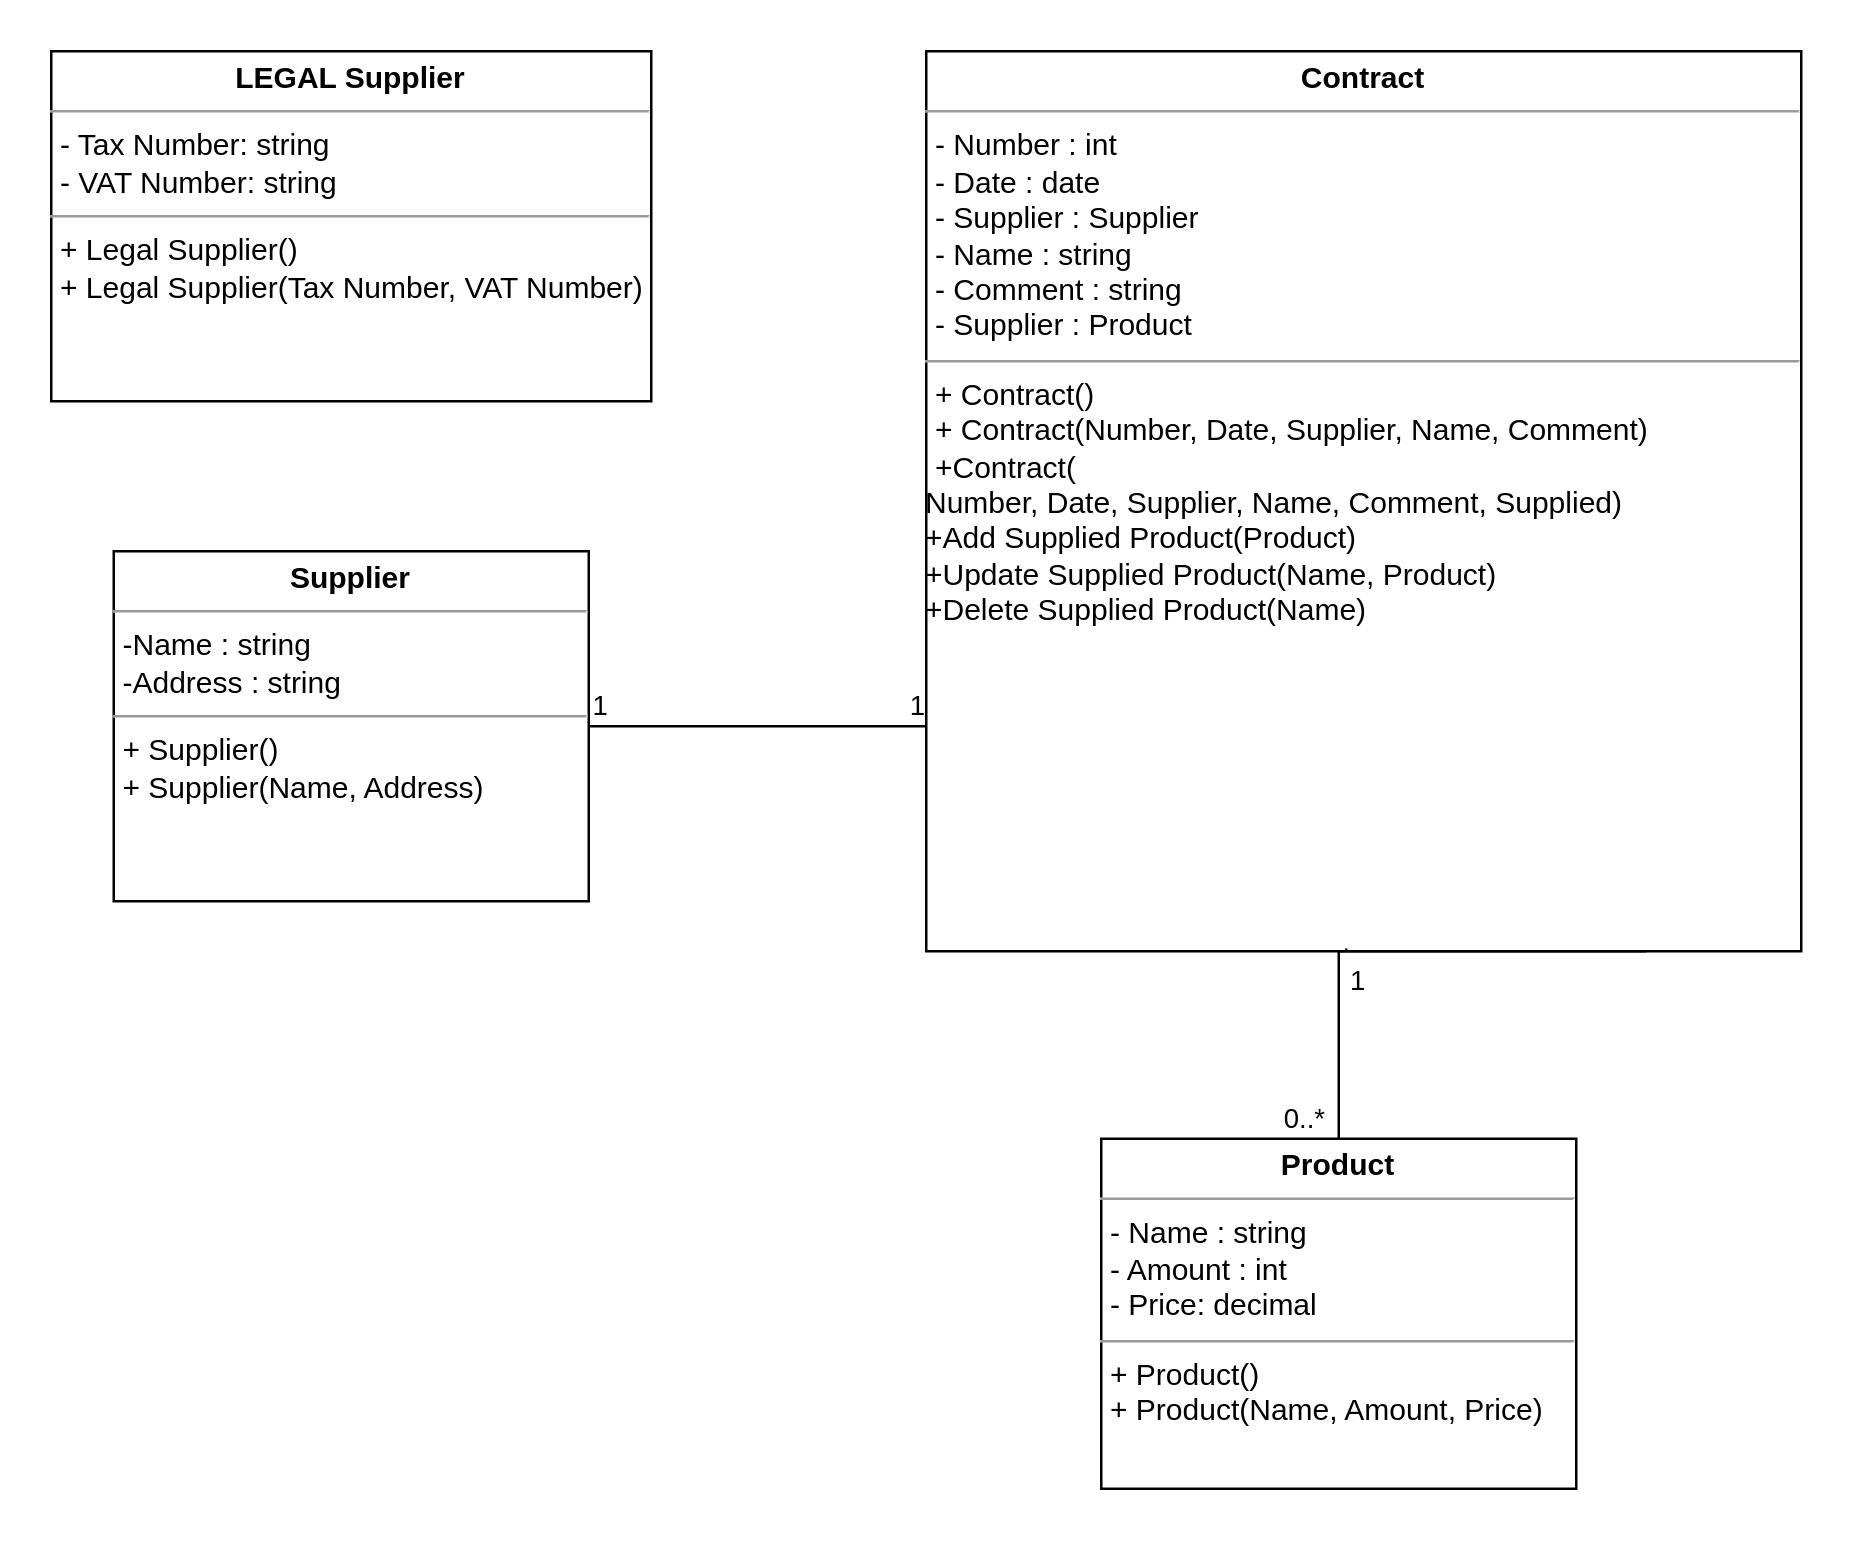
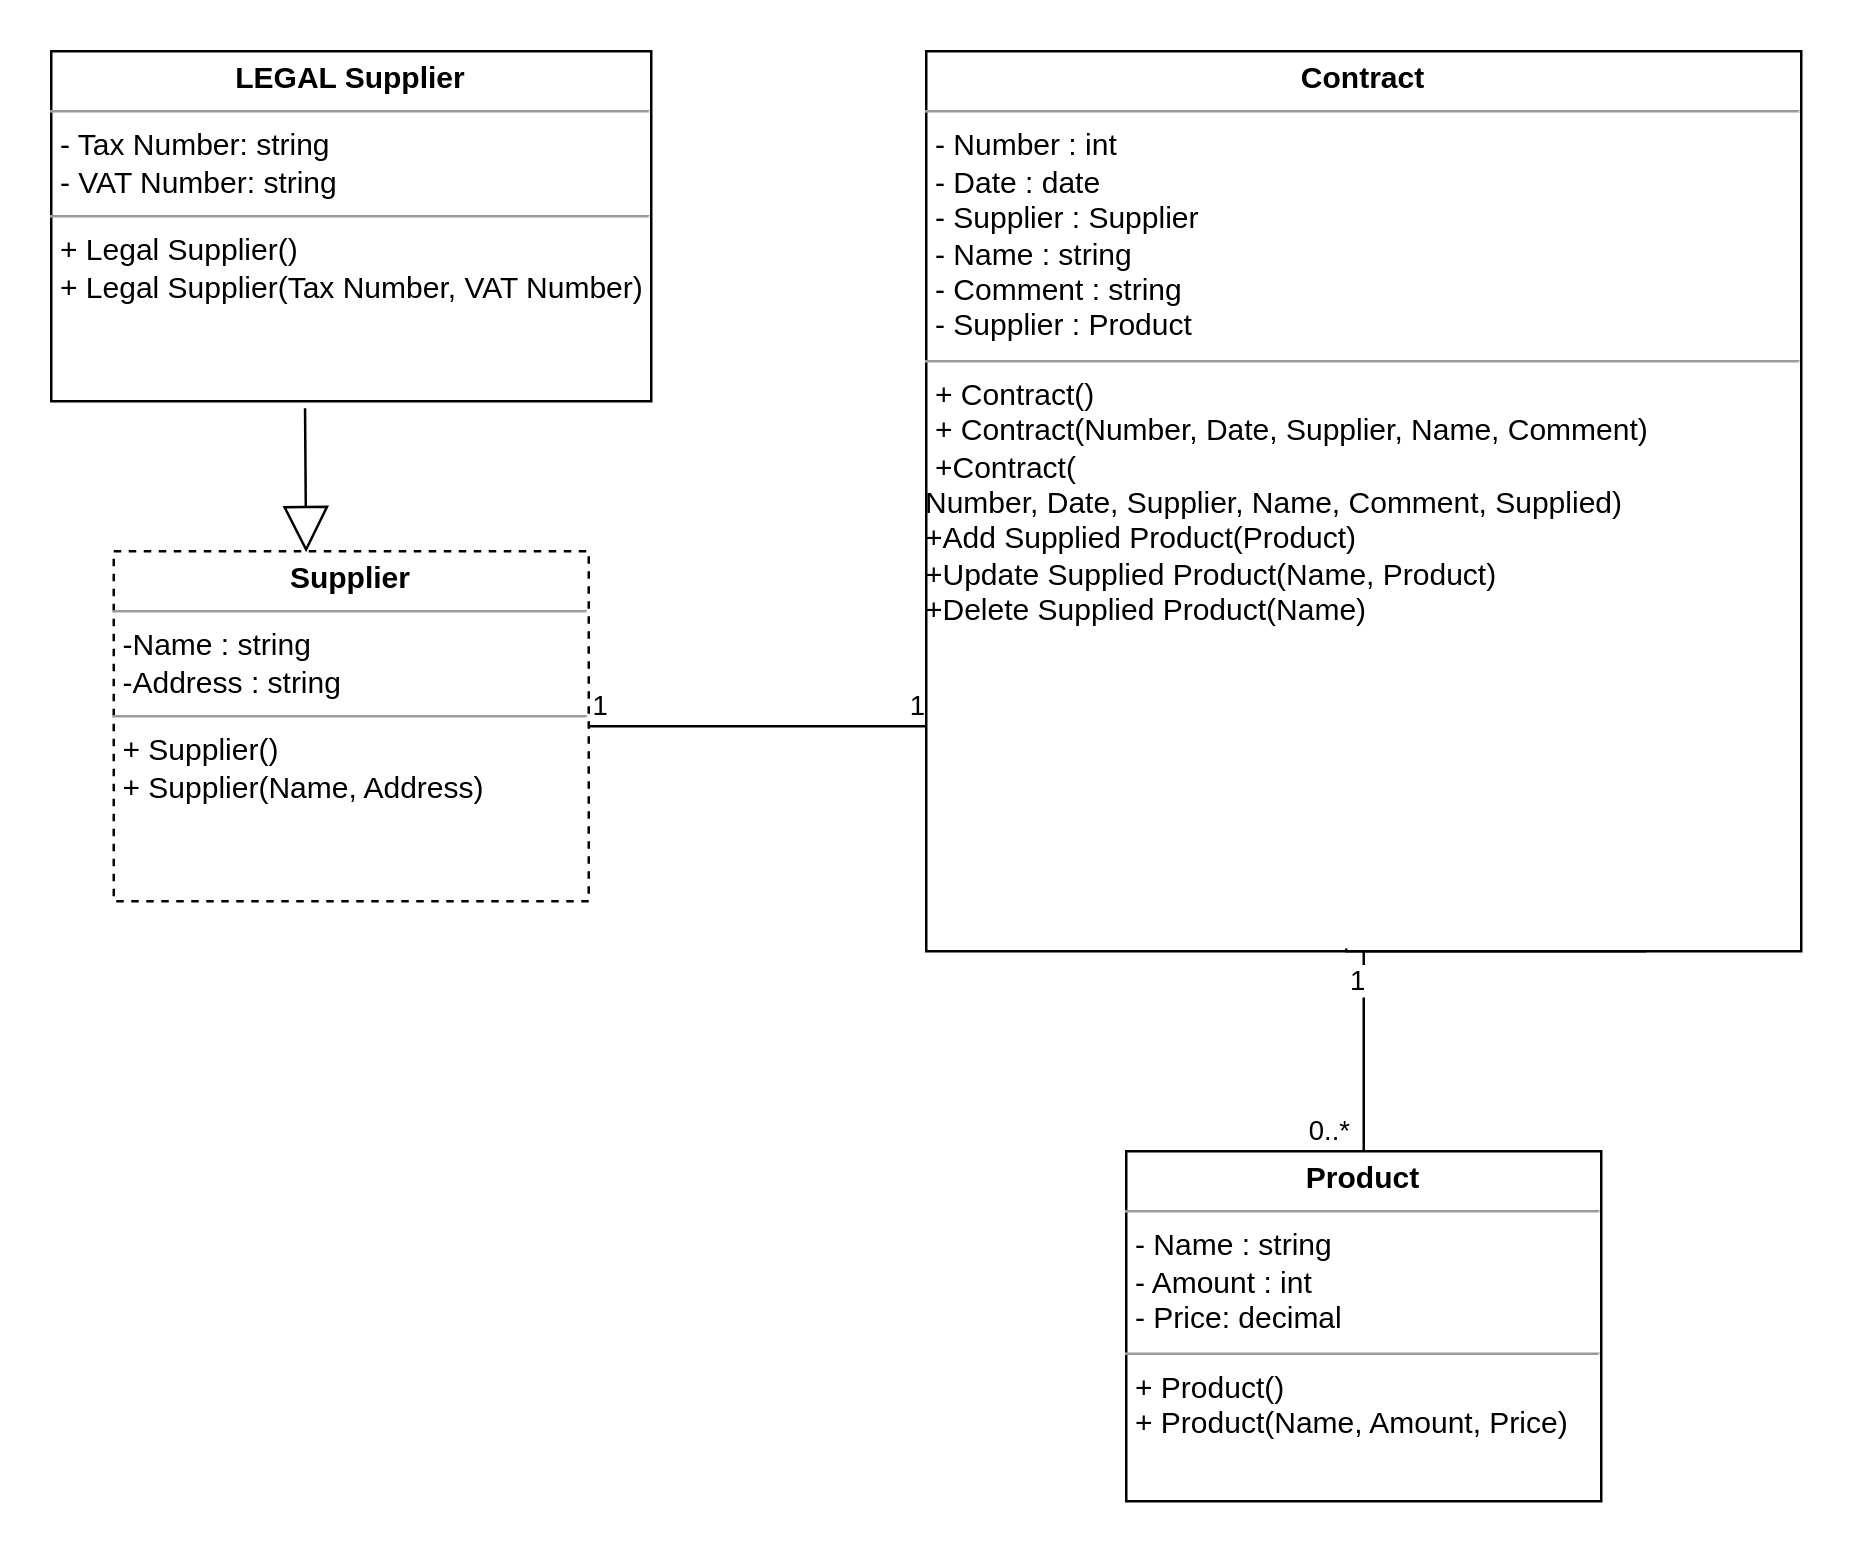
edge "LEGAL Supplier - Tax Number: string - VAT Number: string + Legal Supplier() + Legal Supplier(Tax Number, VAT Number)" -> "Supplier -Name : string -Address : string + Supplier() + Supplier(Name, Address)": added
node "Supplier -Name : string -Address : string + Supplier() + Supplier(Name, Address)": style solid -> dashed
node "Product - Name : string - Amount : int - Price: decimal + Product() + Product(Name, Amount, Price)": moved (1339, 1314) -> (1364, 1326)
